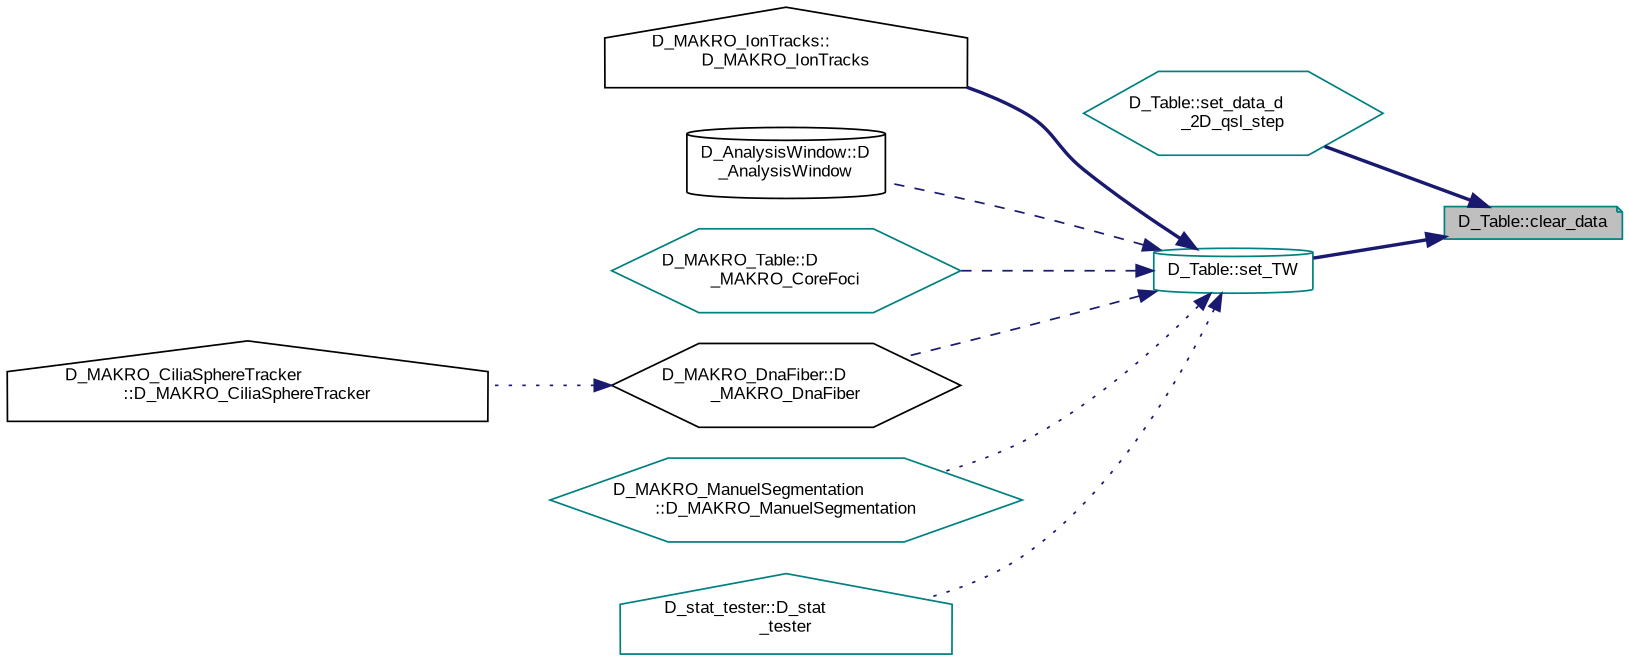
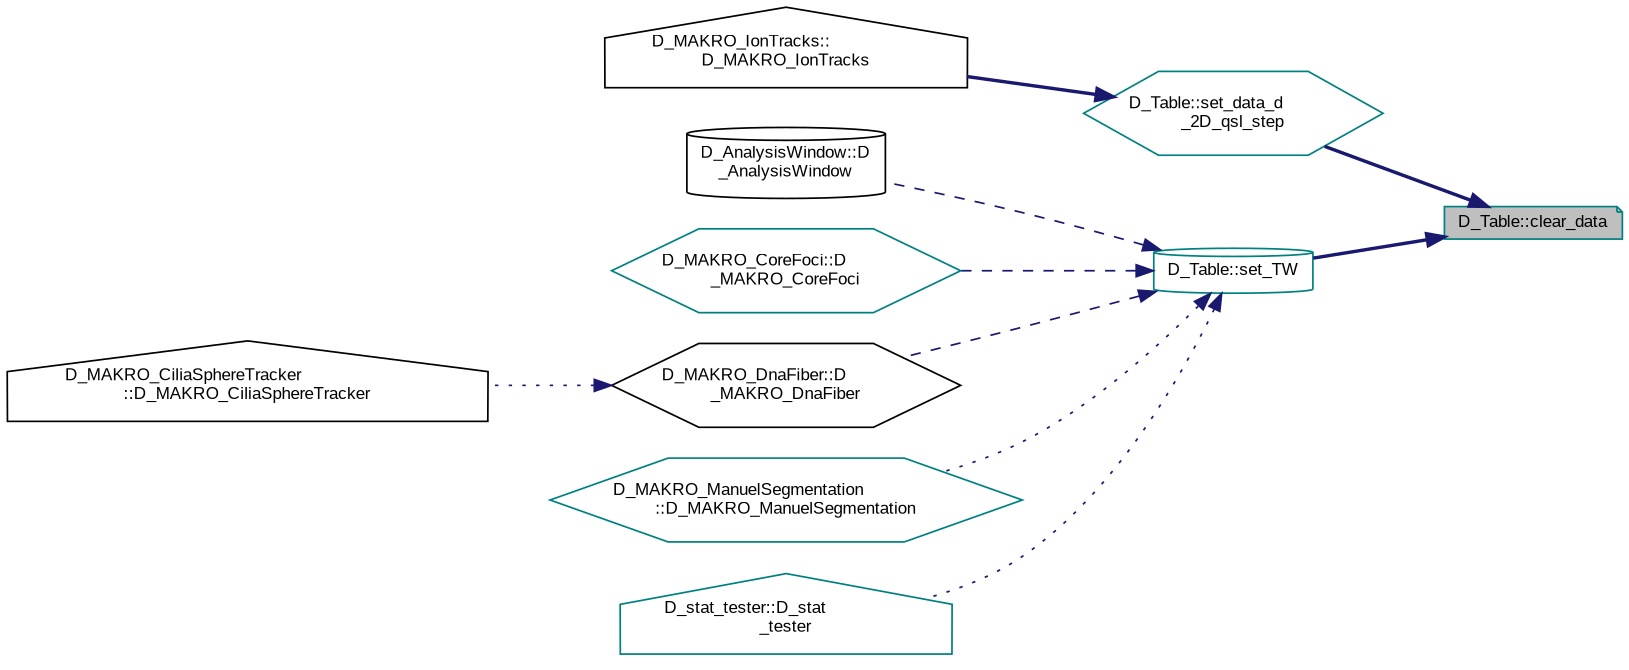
edge "D_MAKRO_IonTracks:: D_MAKRO_IonTracks" -> "D_Table::set_TW": now "D_MAKRO_IonTracks:: D_MAKRO_IonTracks" -> "D_Table::set_data_d _2D_qsl_step"
node "D_MAKRO_Table::D _MAKRO_CoreFoci": label "D_MAKRO_Table::D _MAKRO_CoreFoci" -> "D_MAKRO_CoreFoci::D _MAKRO_CoreFoci"
